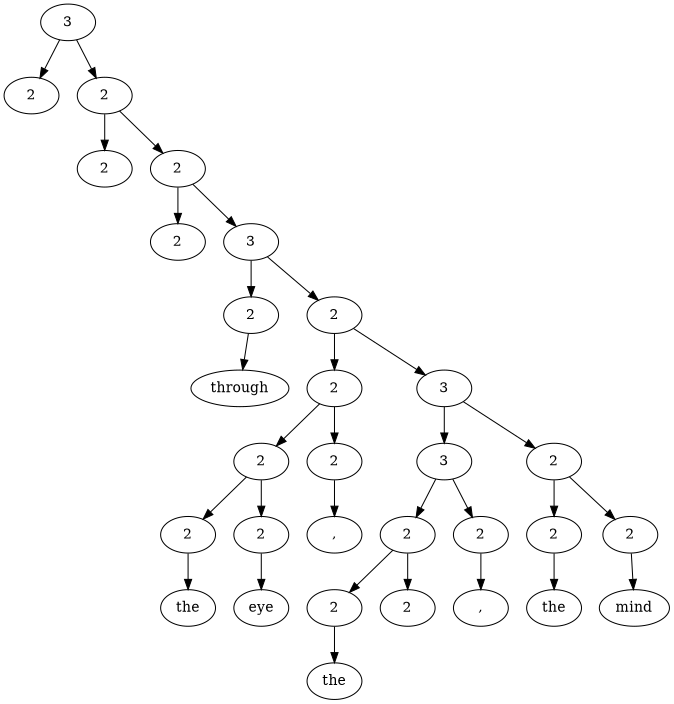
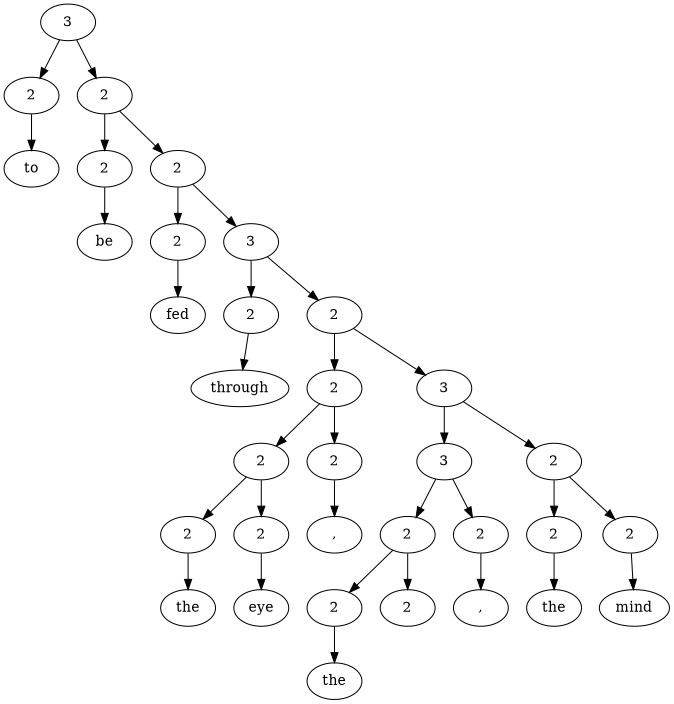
node "to": added
node "be": added
node "fed": added
